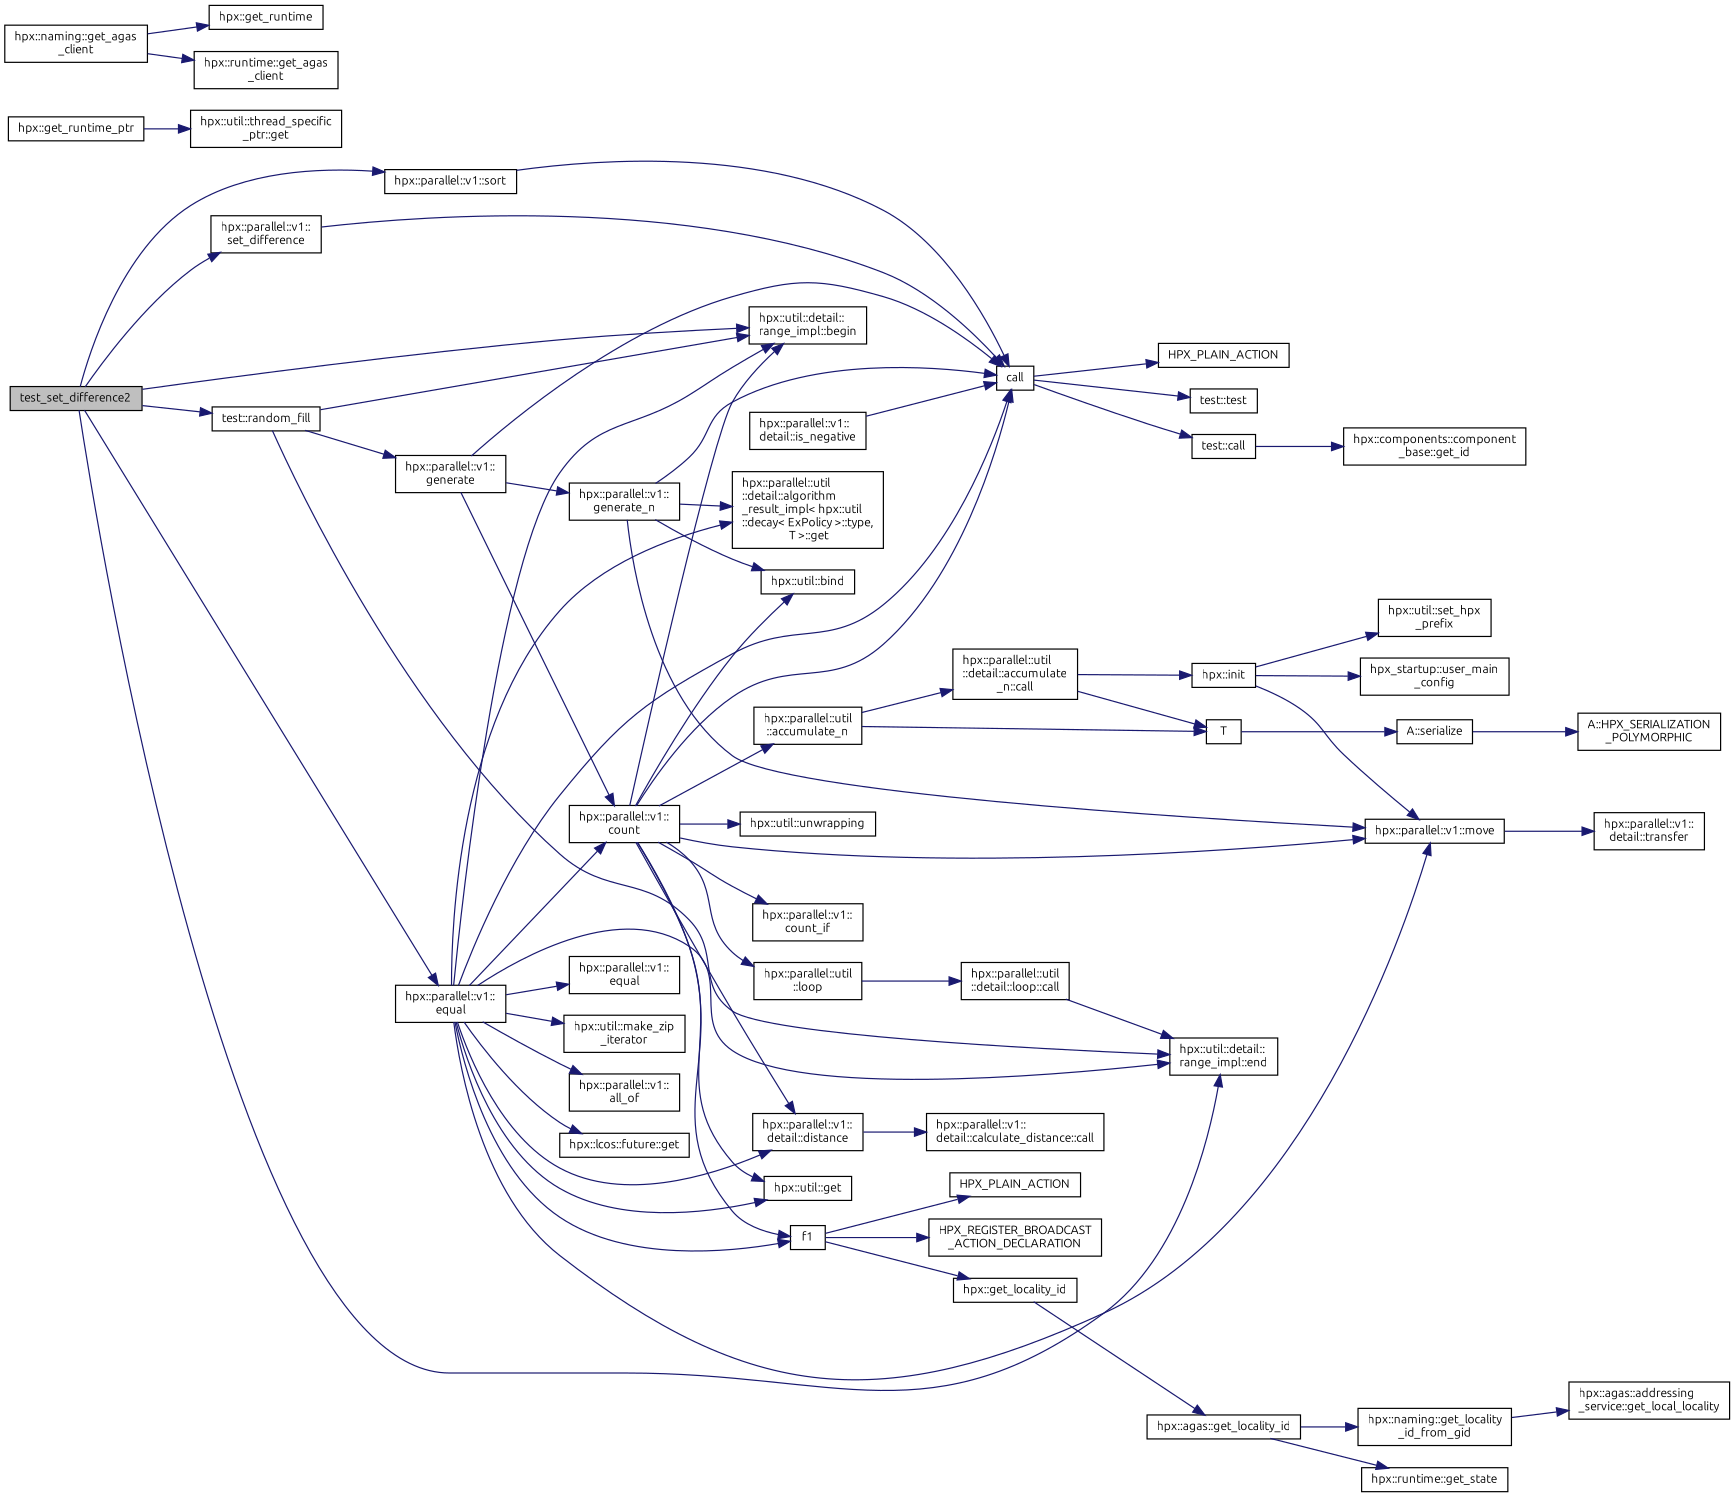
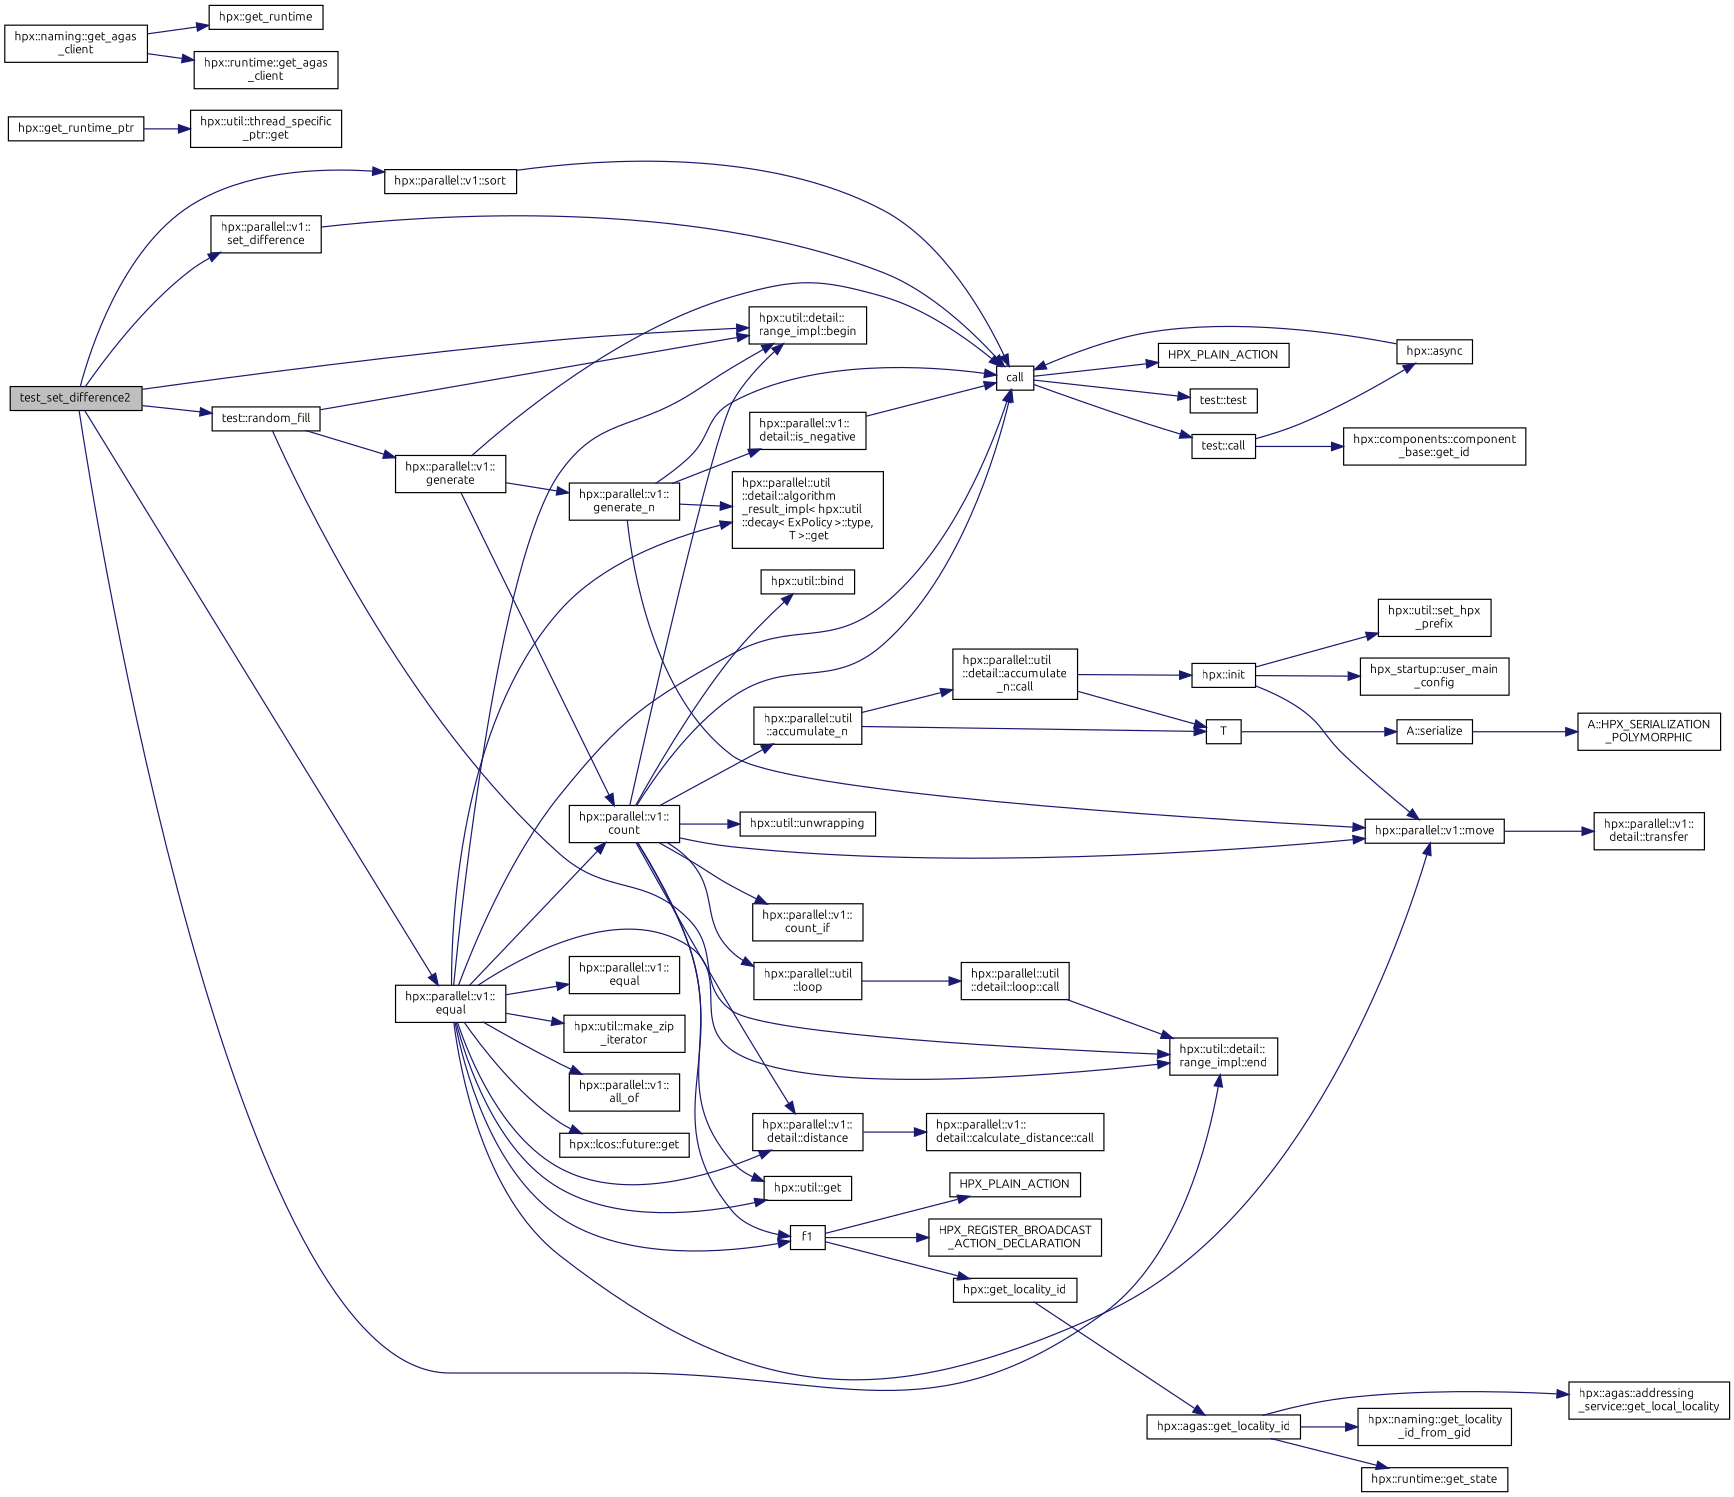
node "hpx::async": added
edge "hpx::parallel::v1:: generate_n" -> "hpx::util::bind": now "hpx::parallel::v1:: generate_n" -> "hpx::parallel::v1:: detail::is_negative"
edge "hpx::naming::get_locality _id_from_gid" -> "hpx::agas::addressing _service::get_local_locality": now "hpx::agas::get_locality_id" -> "hpx::agas::addressing _service::get_local_locality"
